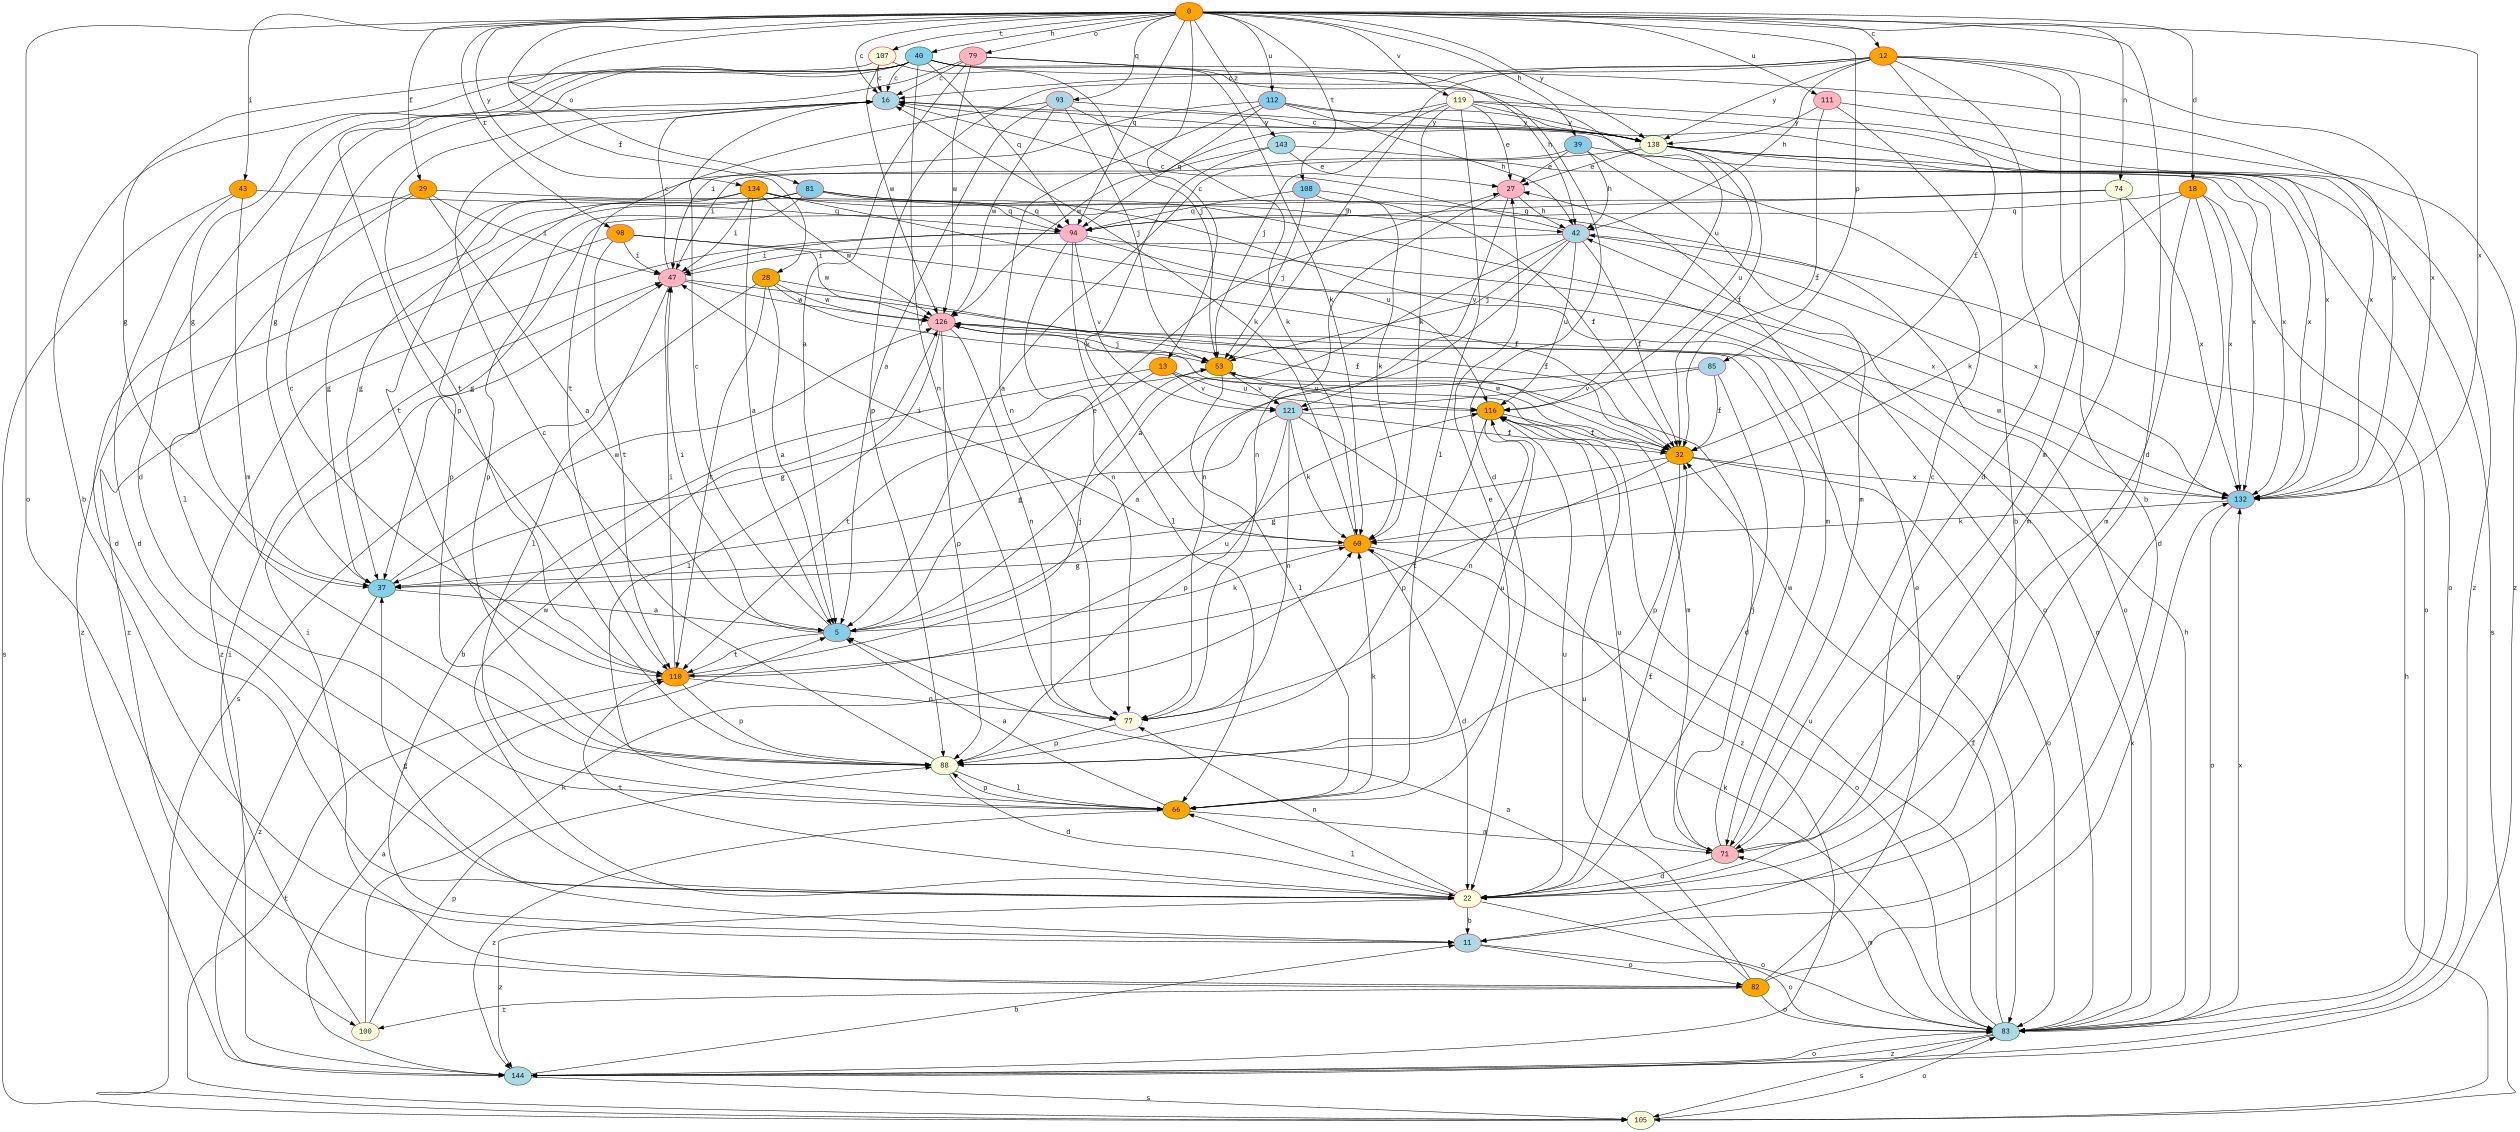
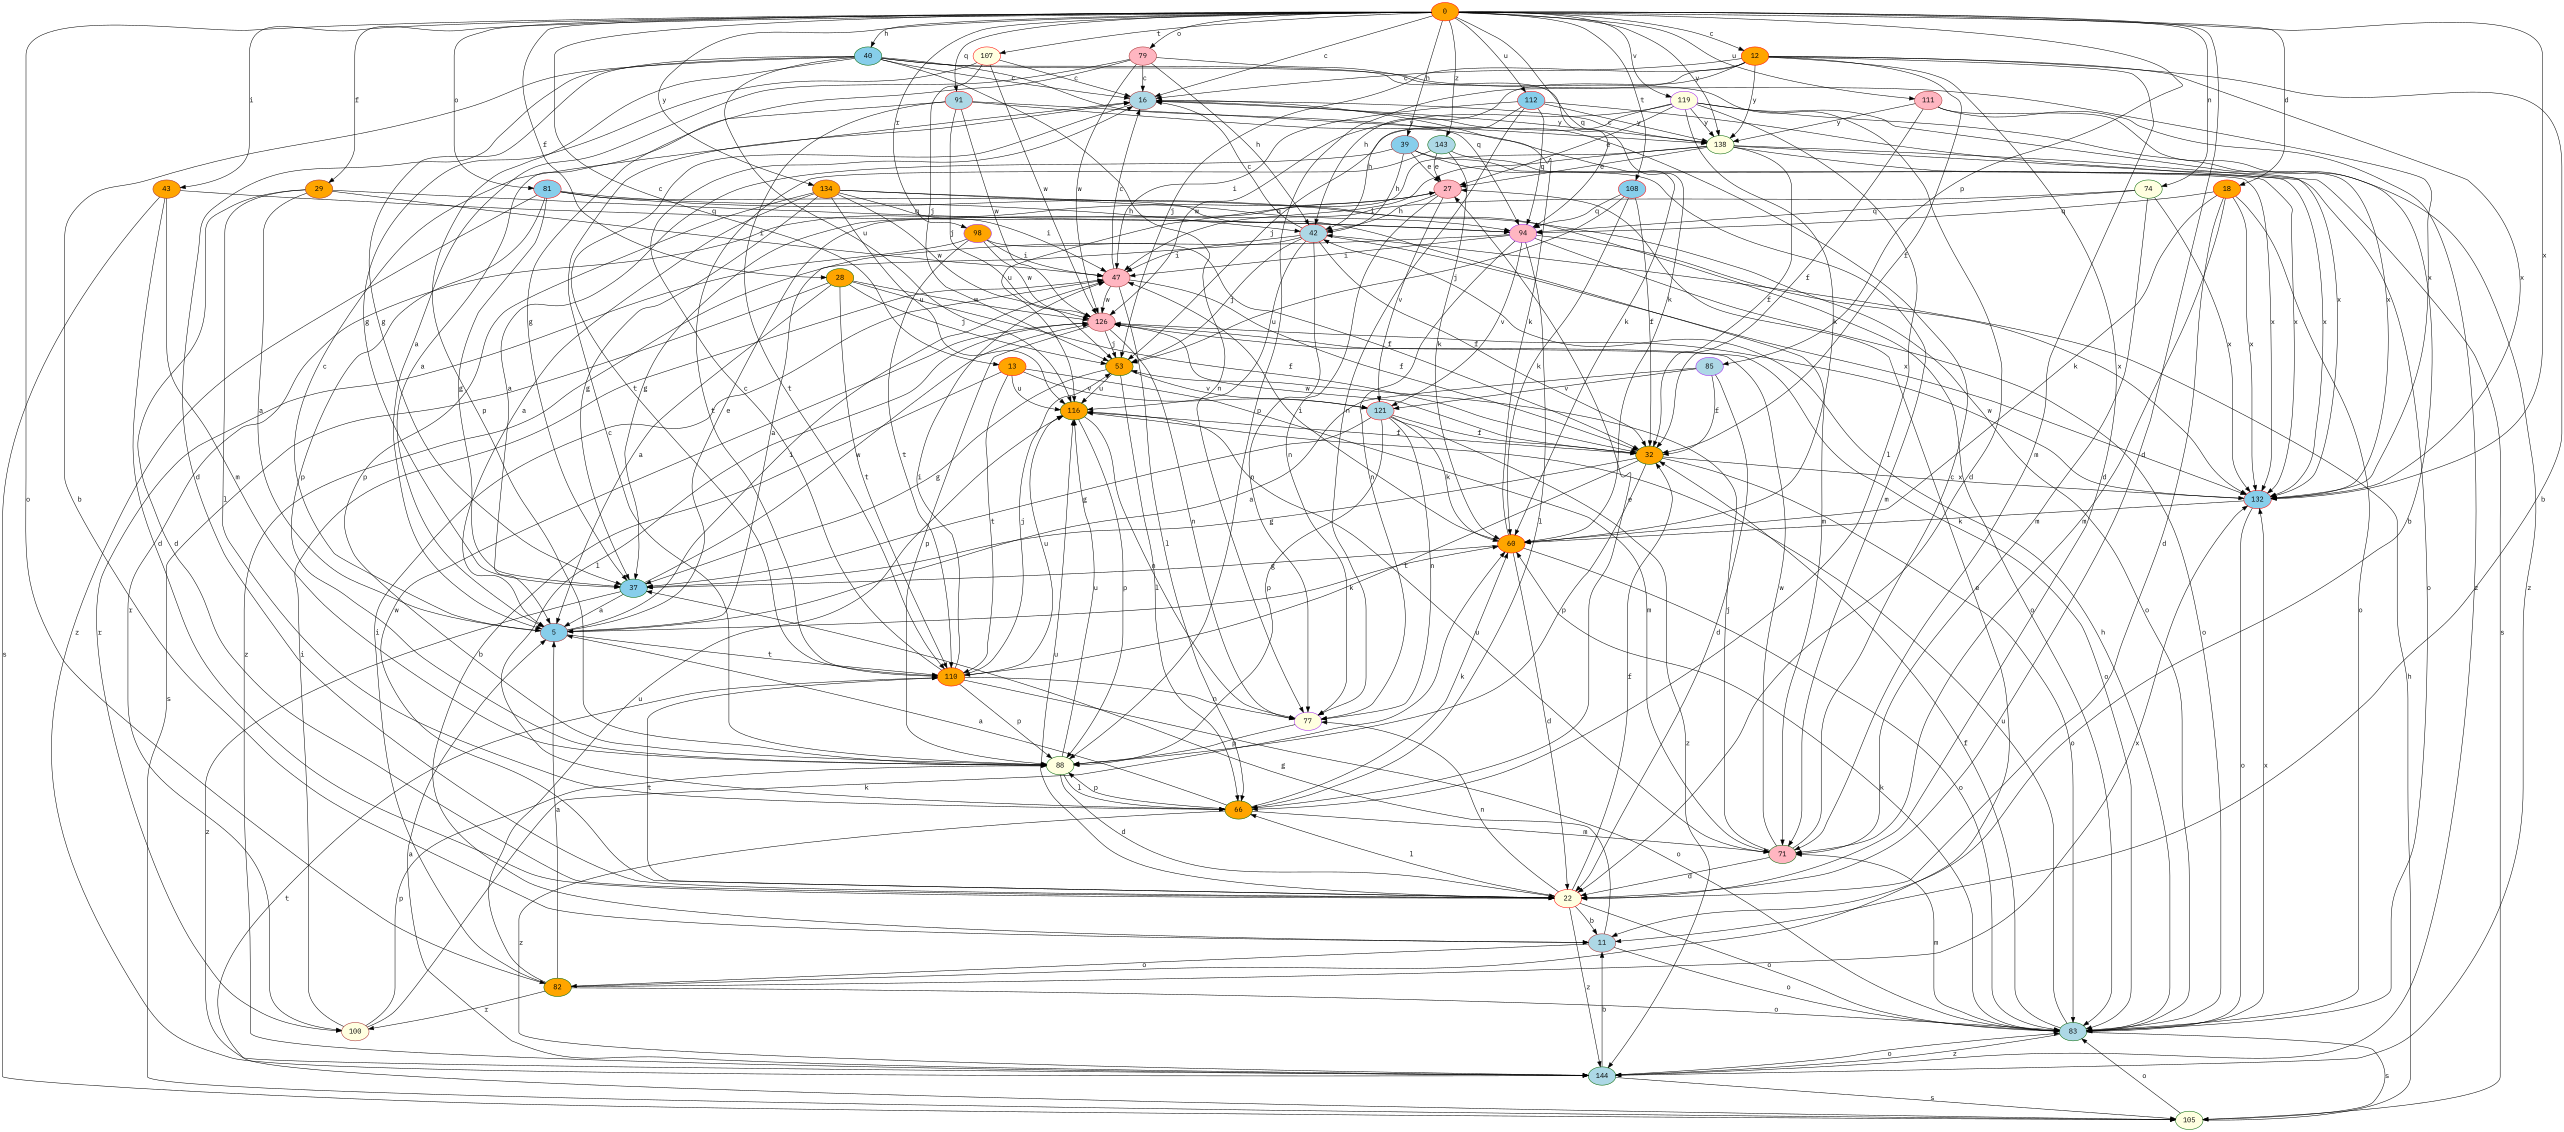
node "93": label "93" -> "91"
edge "27" -> "100": added, label "r"
edge "110" -> "83": added, label "o"
